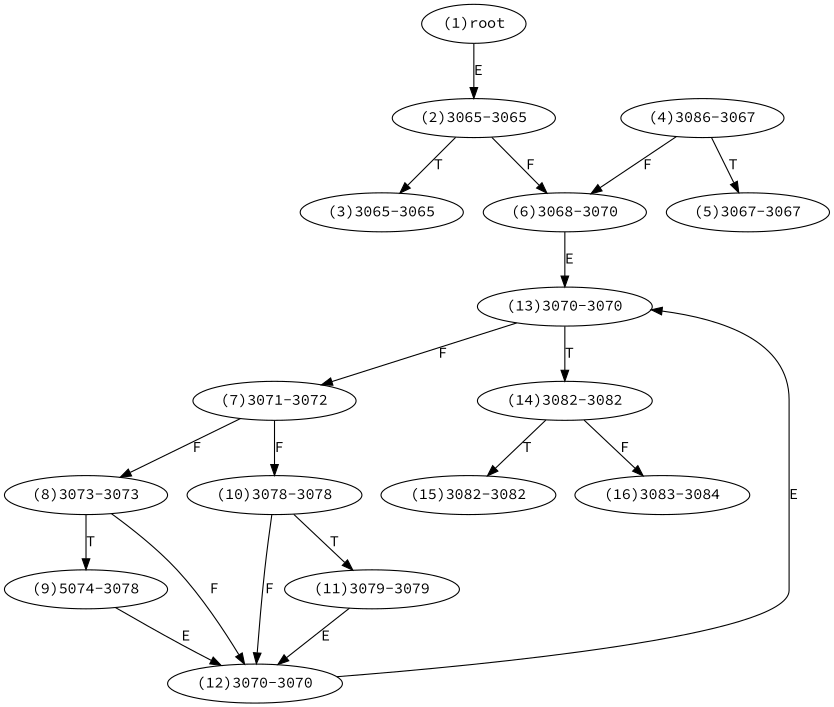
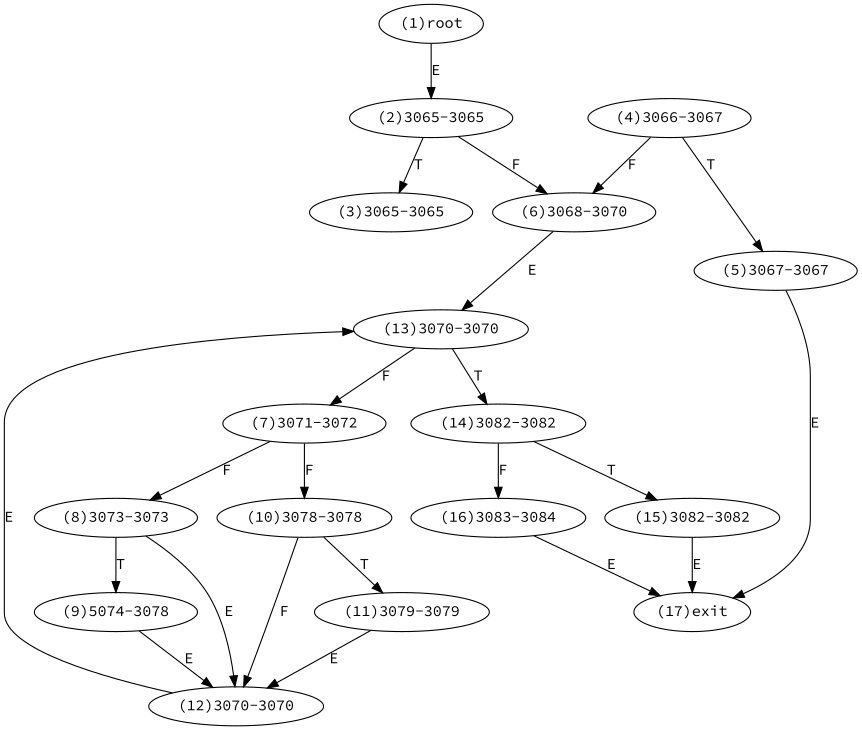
node "(4)3086-3067": label "(4)3086-3067" -> "(4)3066-3067"
edge "(8)3073-3073" -> "(12)3070-3070": label "F" -> "E"
node "(17)exit": added
